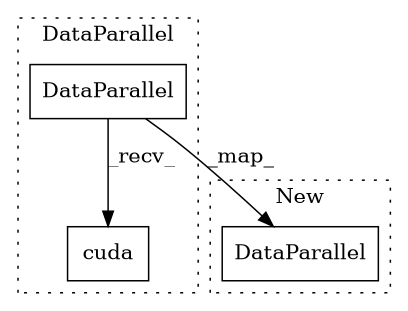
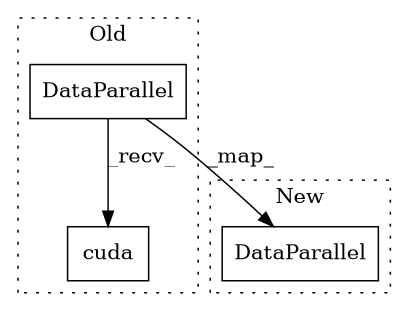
cluster "DataParallel": label "DataParallel" -> "Old"
